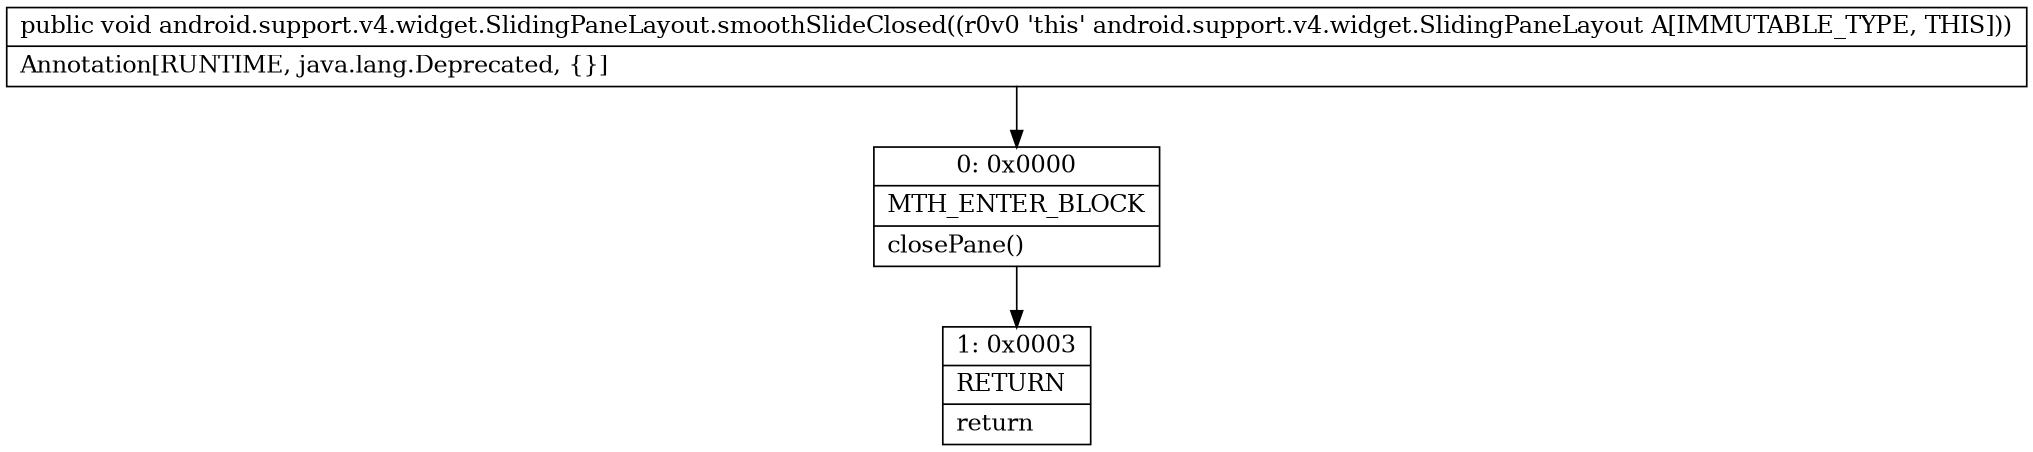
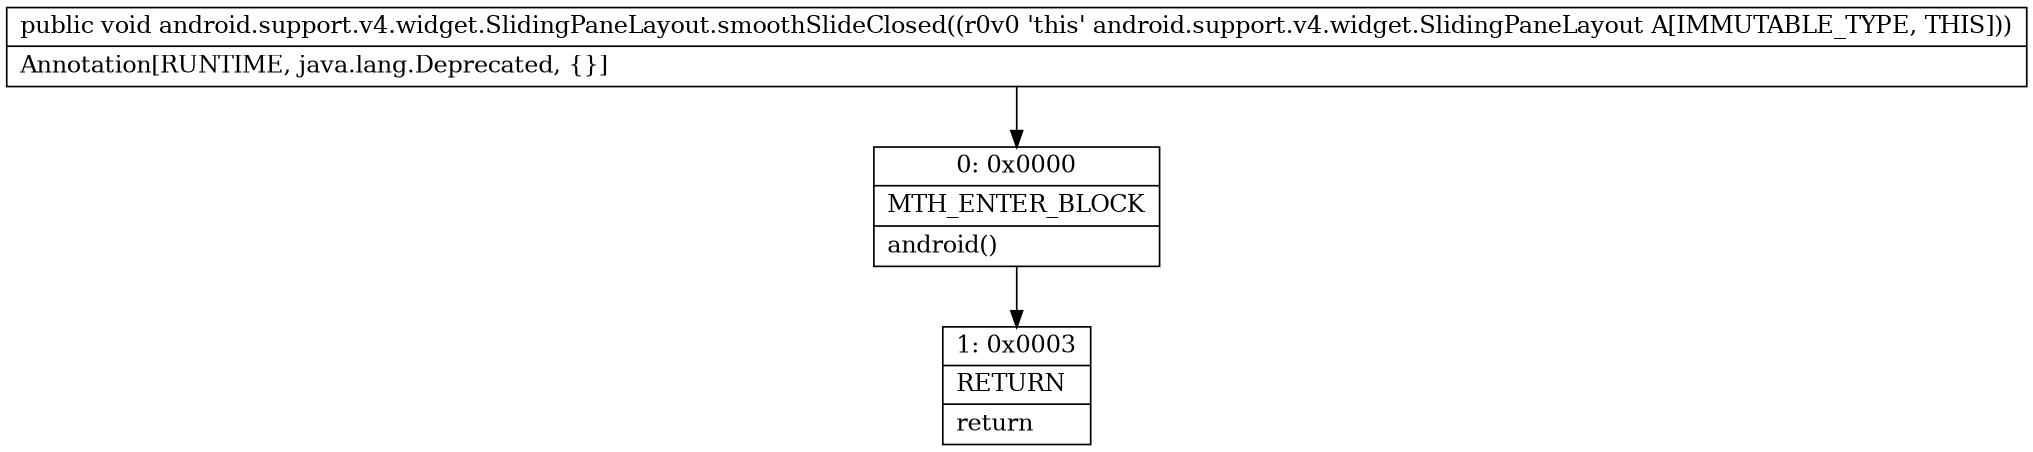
node "0: 0x0000": text "closePane()" -> "android()"
